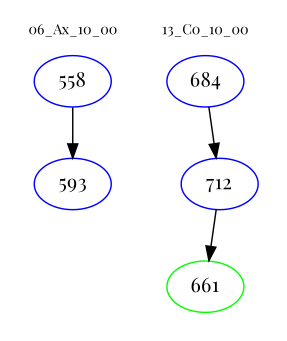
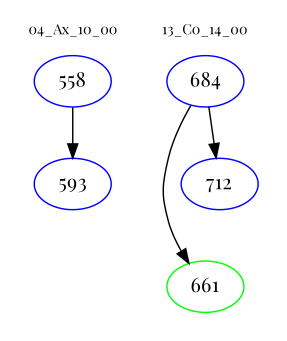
cluster "06_Ax_10_00": label "06_Ax_10_00" -> "04_Ax_10_00"
cluster "13_C0_10_00": label "13_C0_10_00" -> "13_C0_14_00"
edge "712" -> "661": now "684" -> "661"
